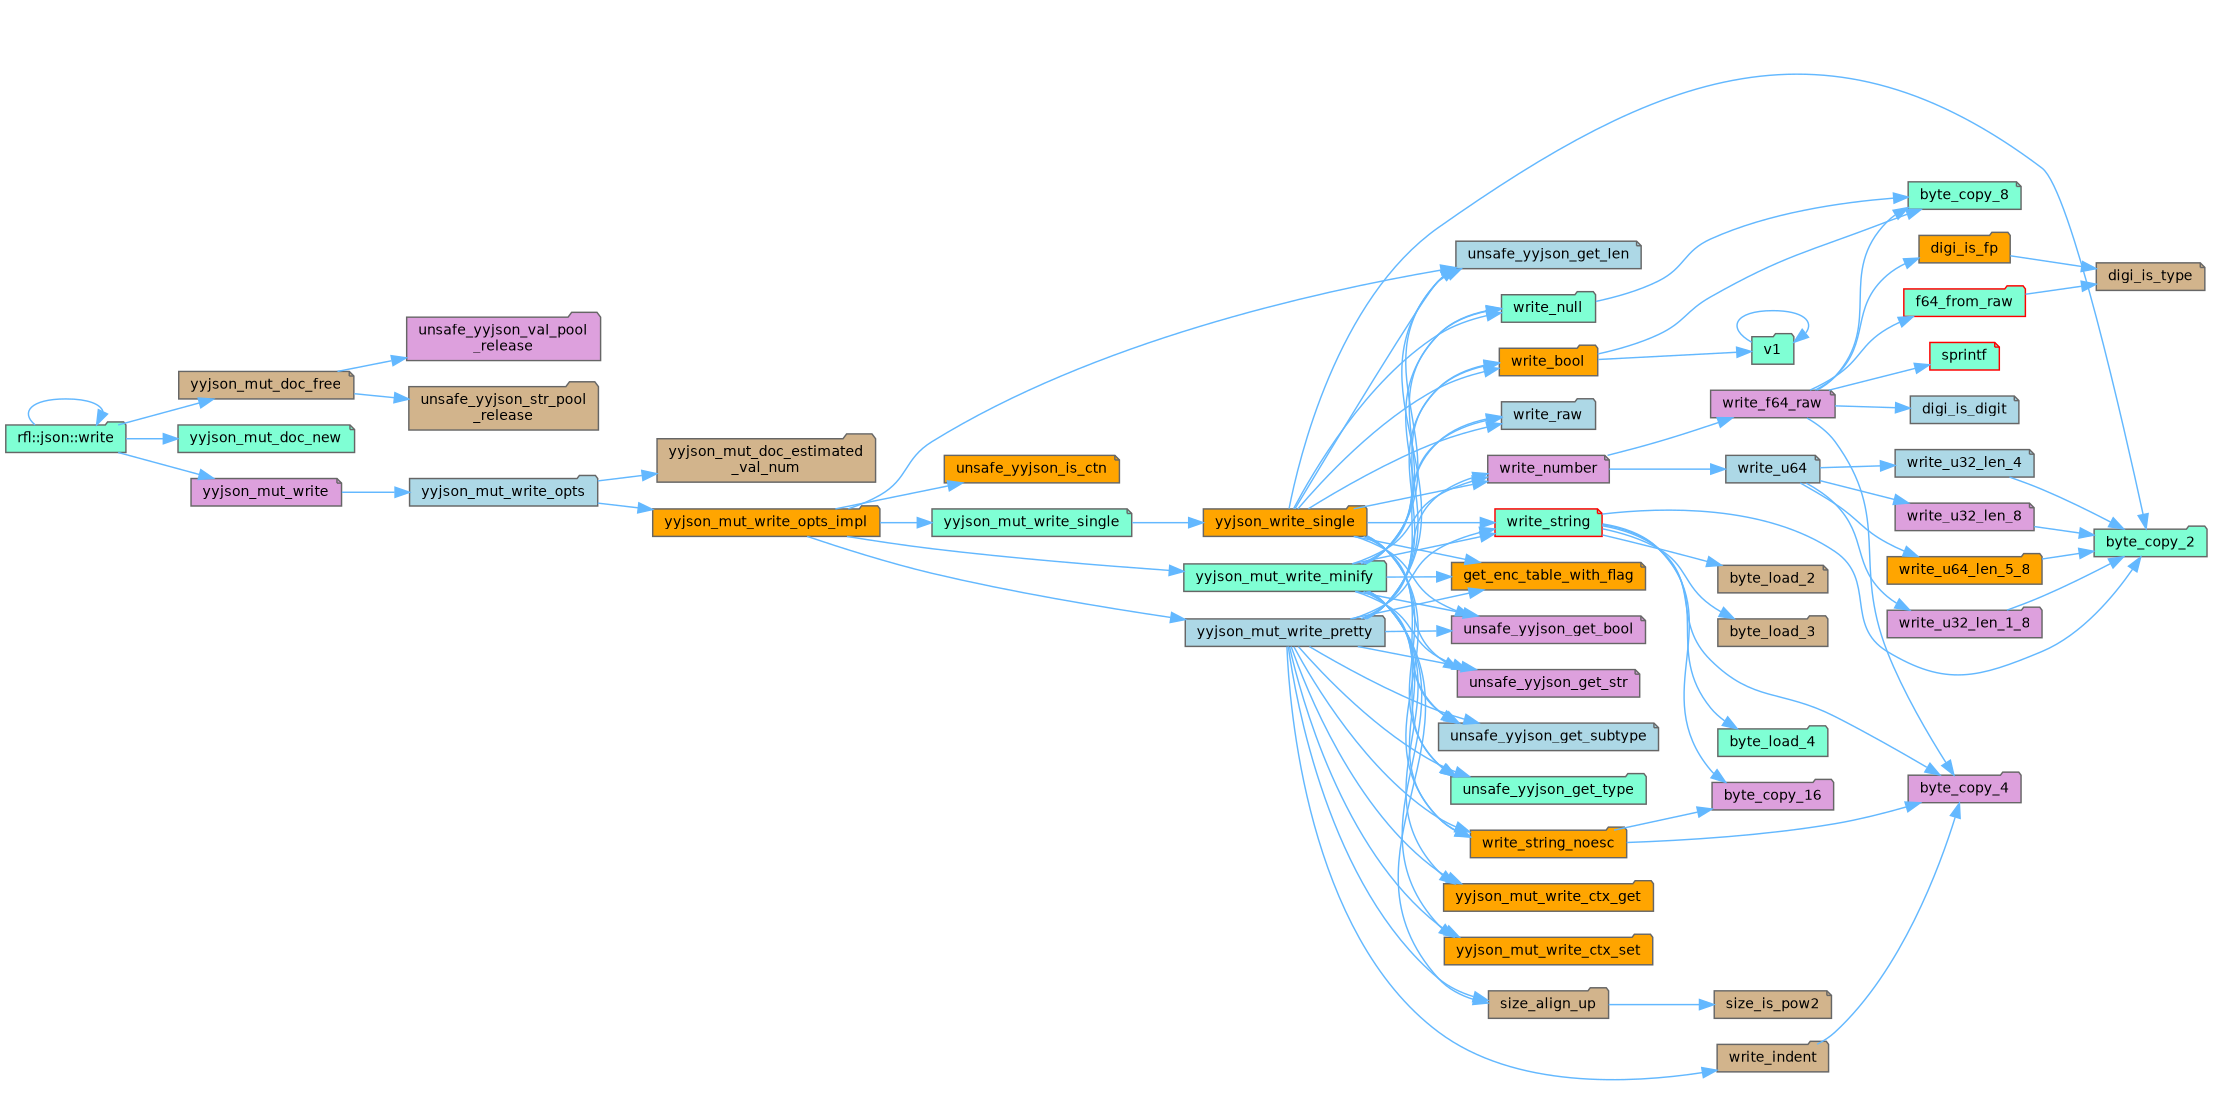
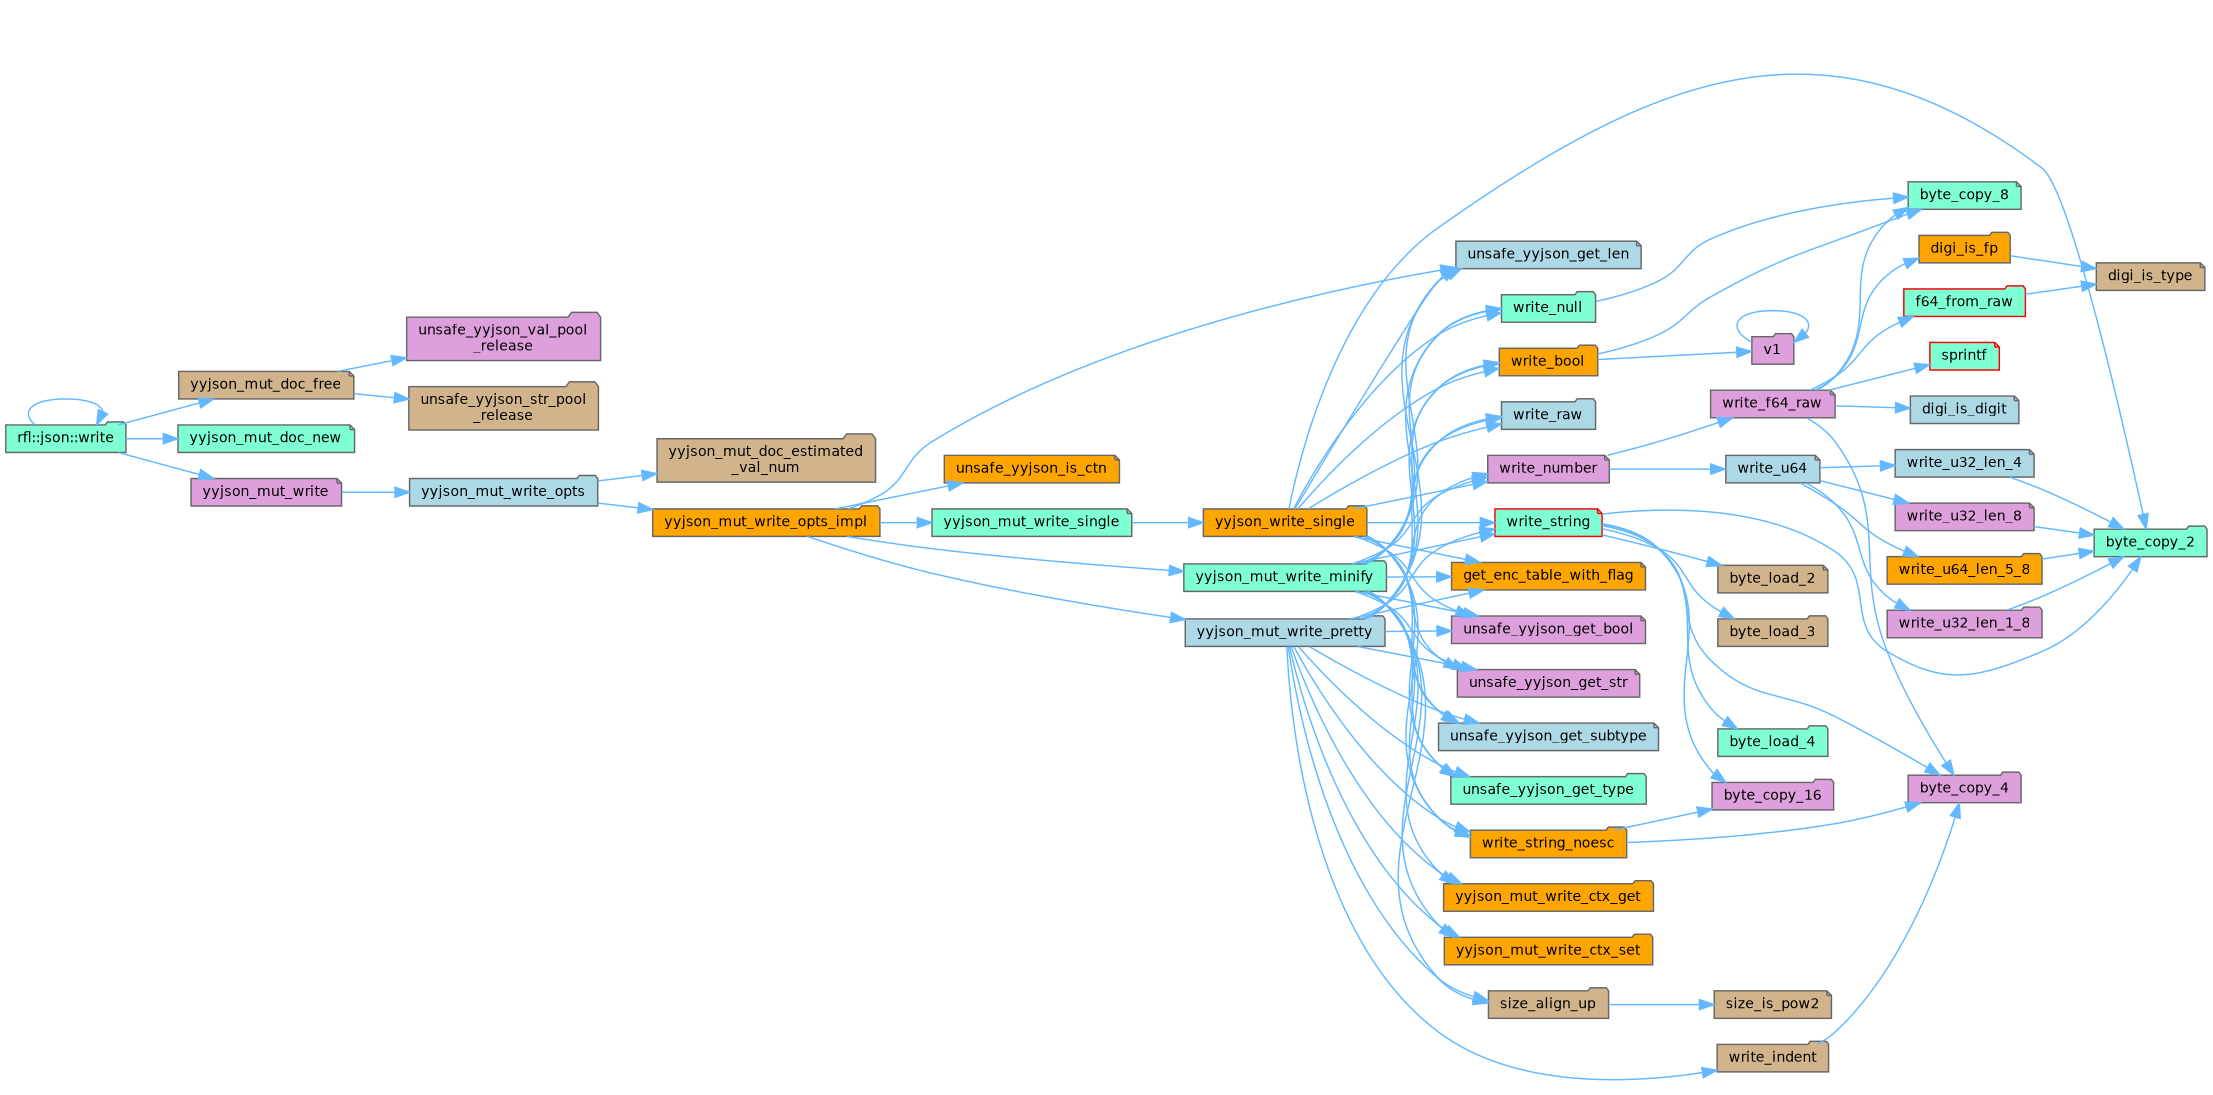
node "v1": fillcolor aquamarine -> plum
